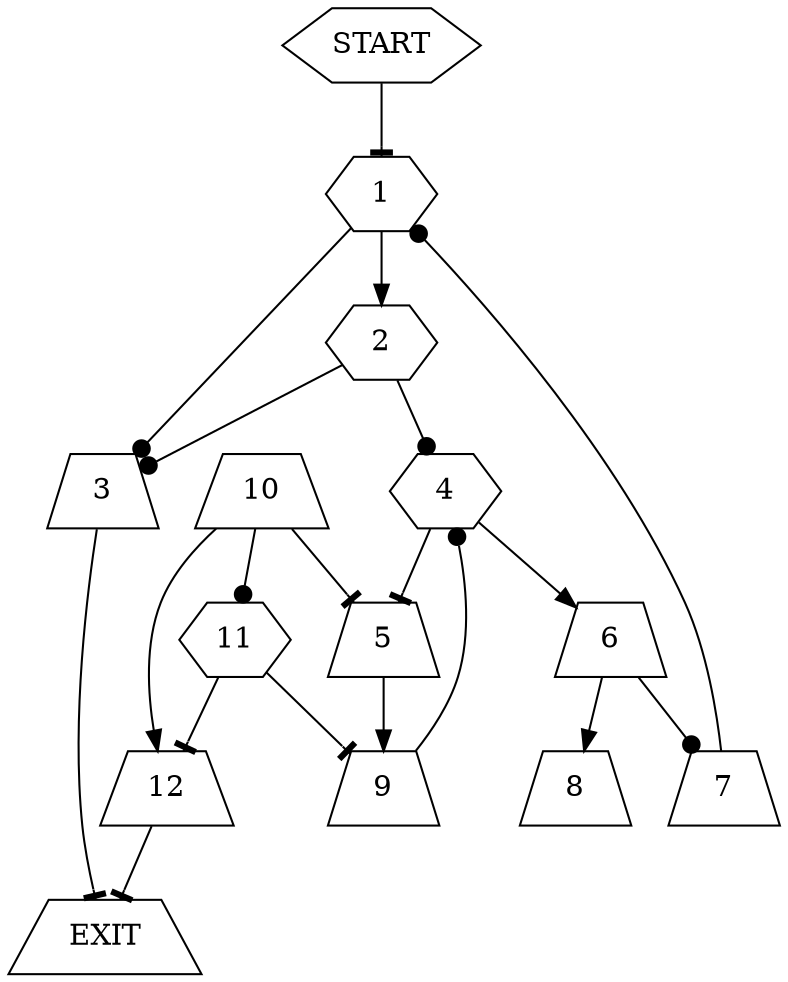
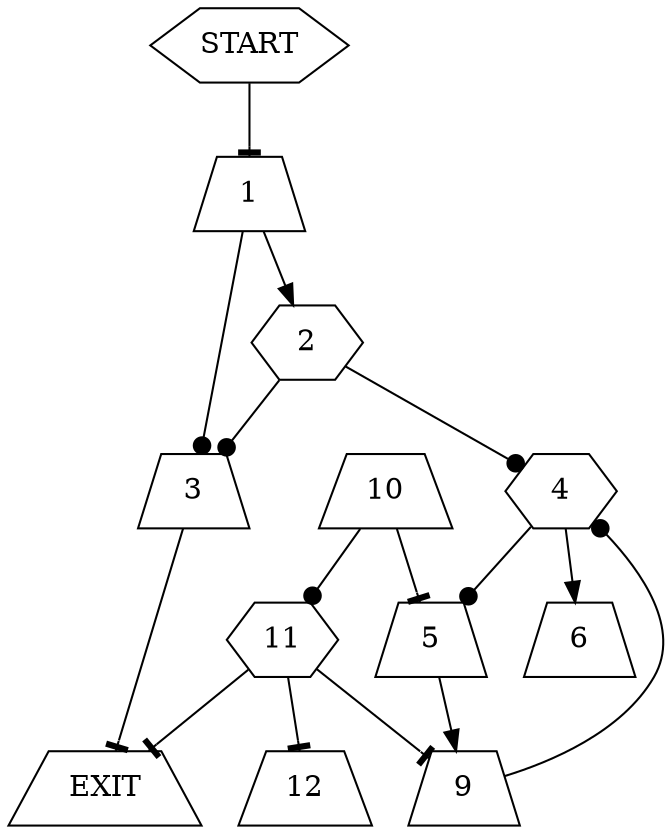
node "1": shape hexagon -> trapezium
edge "4" -> "5": arrowhead tee -> dot
edge "10" -> "12": removed
node "8": removed
node "7": removed
edge "12" -> "EXIT": now "11" -> "EXIT"
